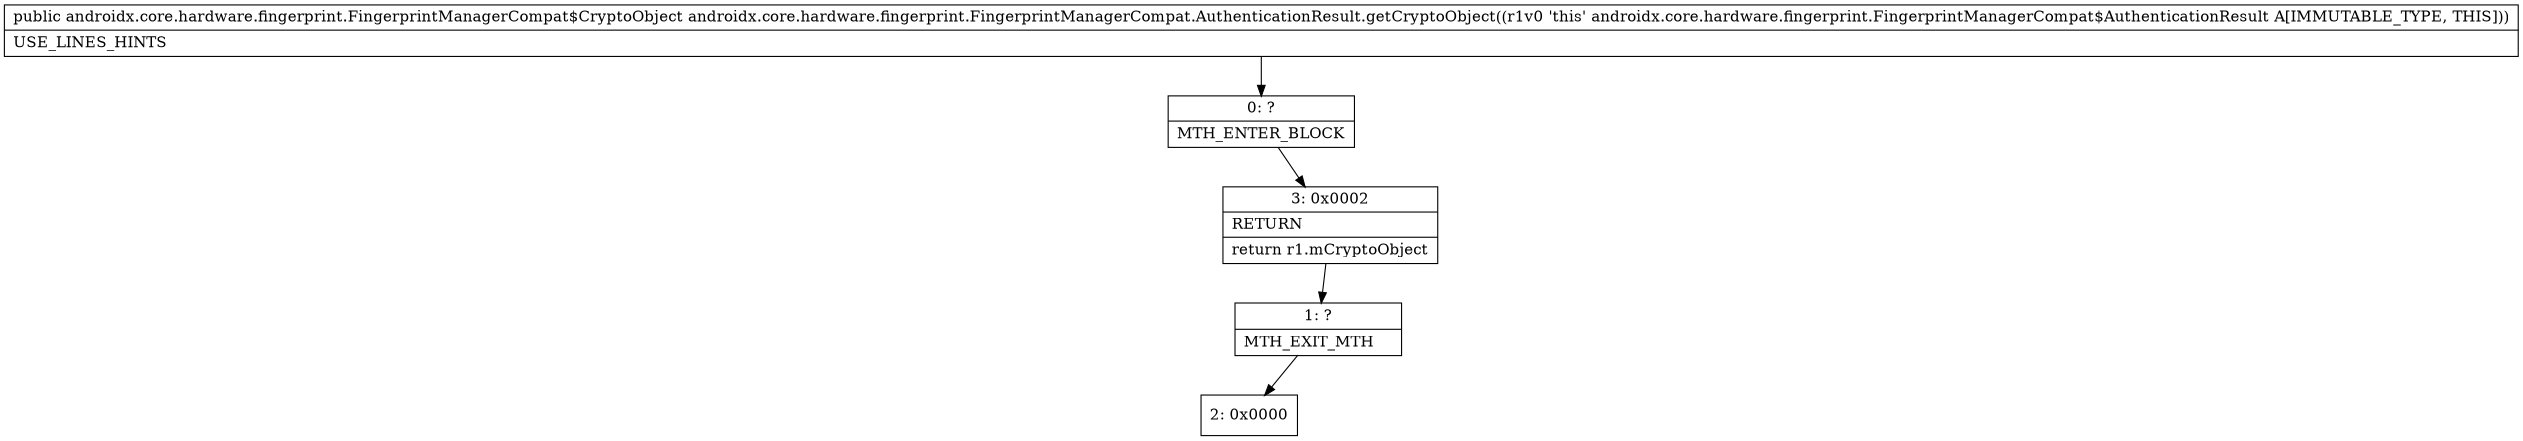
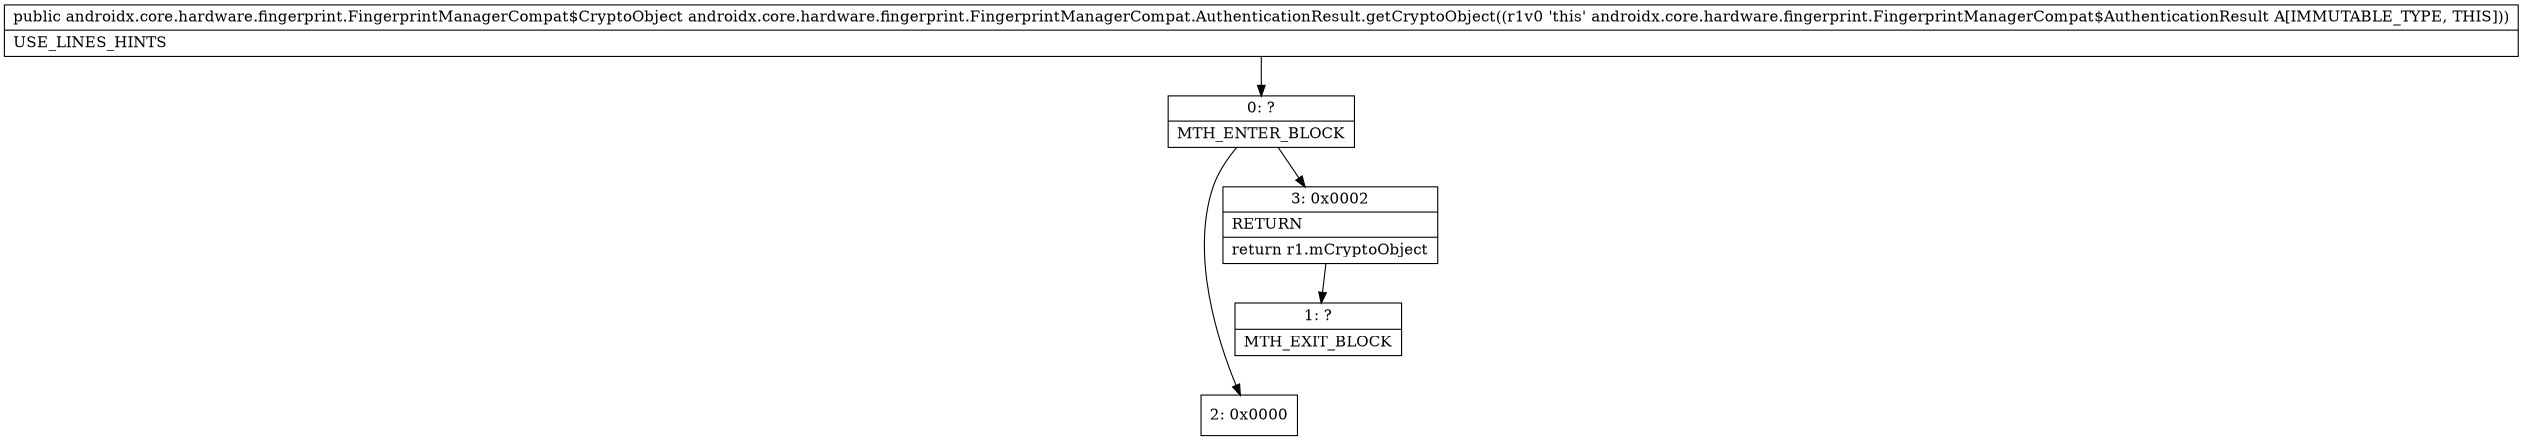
node "1: ?": text "MTH_EXIT_MTH" -> "MTH_EXIT_BLOCK"
edge "1: ?" -> "2: 0x0000": now "0: ?" -> "2: 0x0000"
